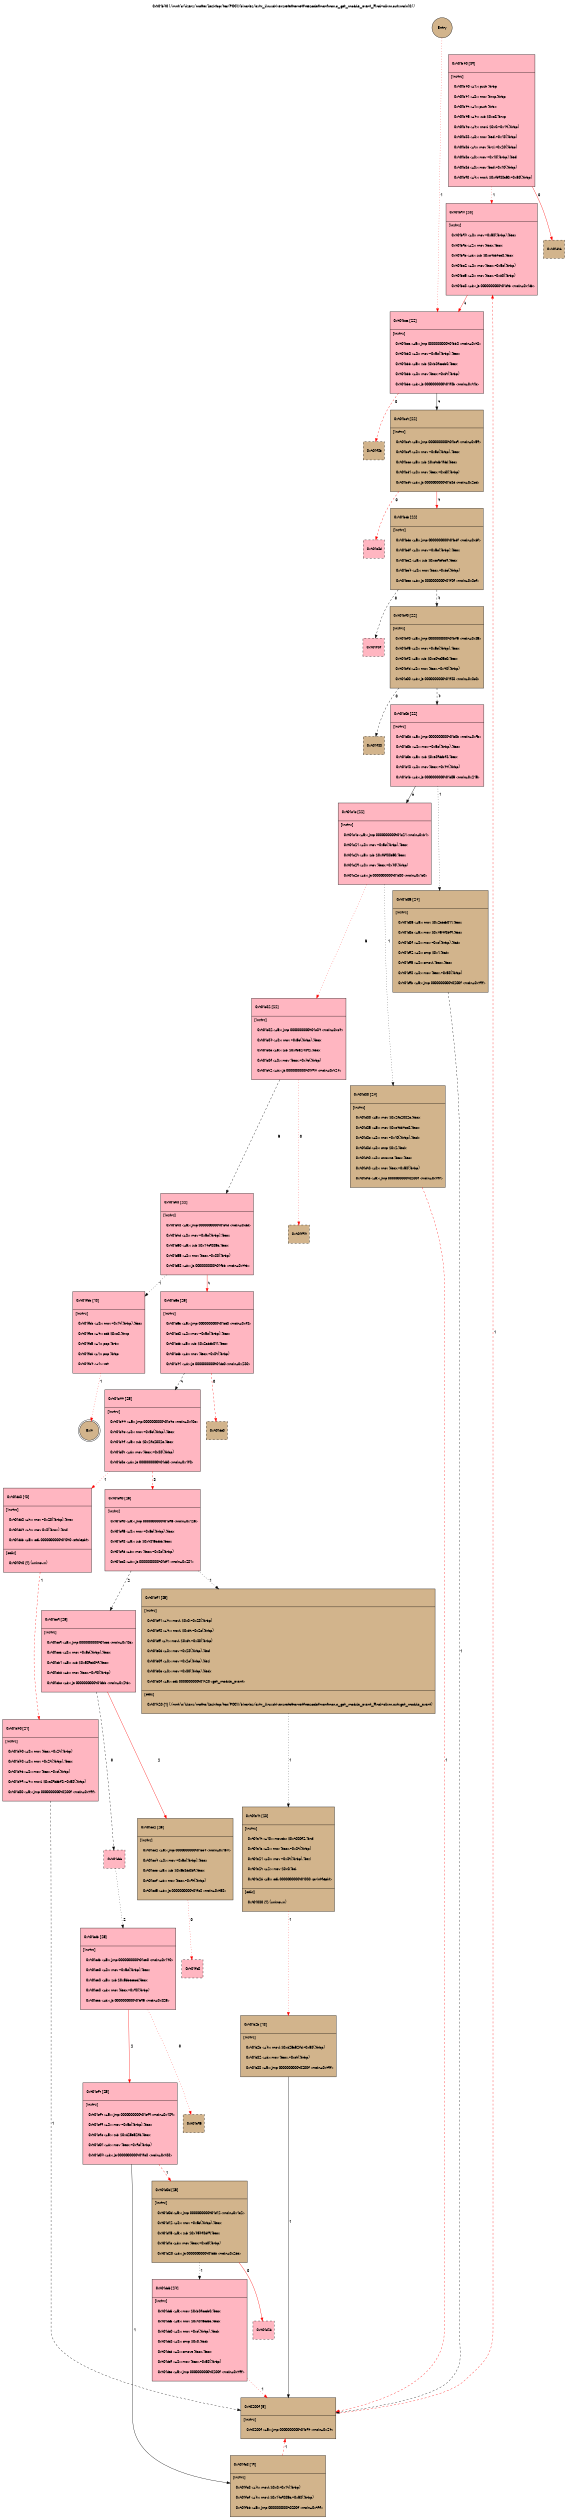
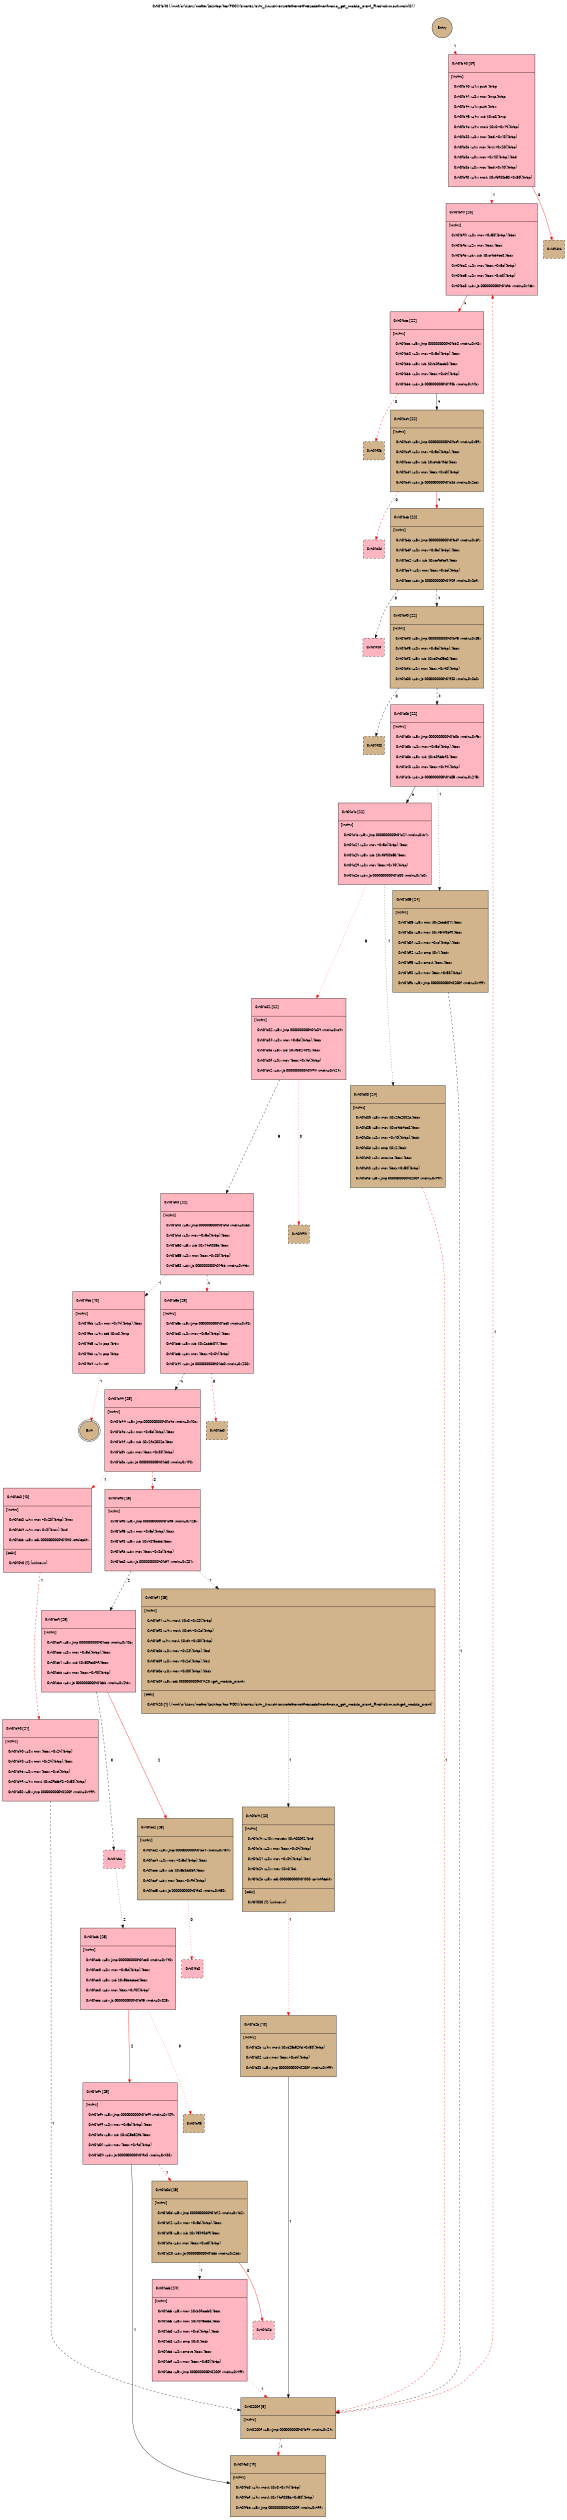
edge "Entry" -> "0x401bae [22]": now "Entry" -> "0x401b70 [39]"
edge "0x401c48 [22]" -> "0x401c5e [25]": style solid -> dashed
edge "0x401fa8 [19]" -> "0x40200f [5]": reversed
